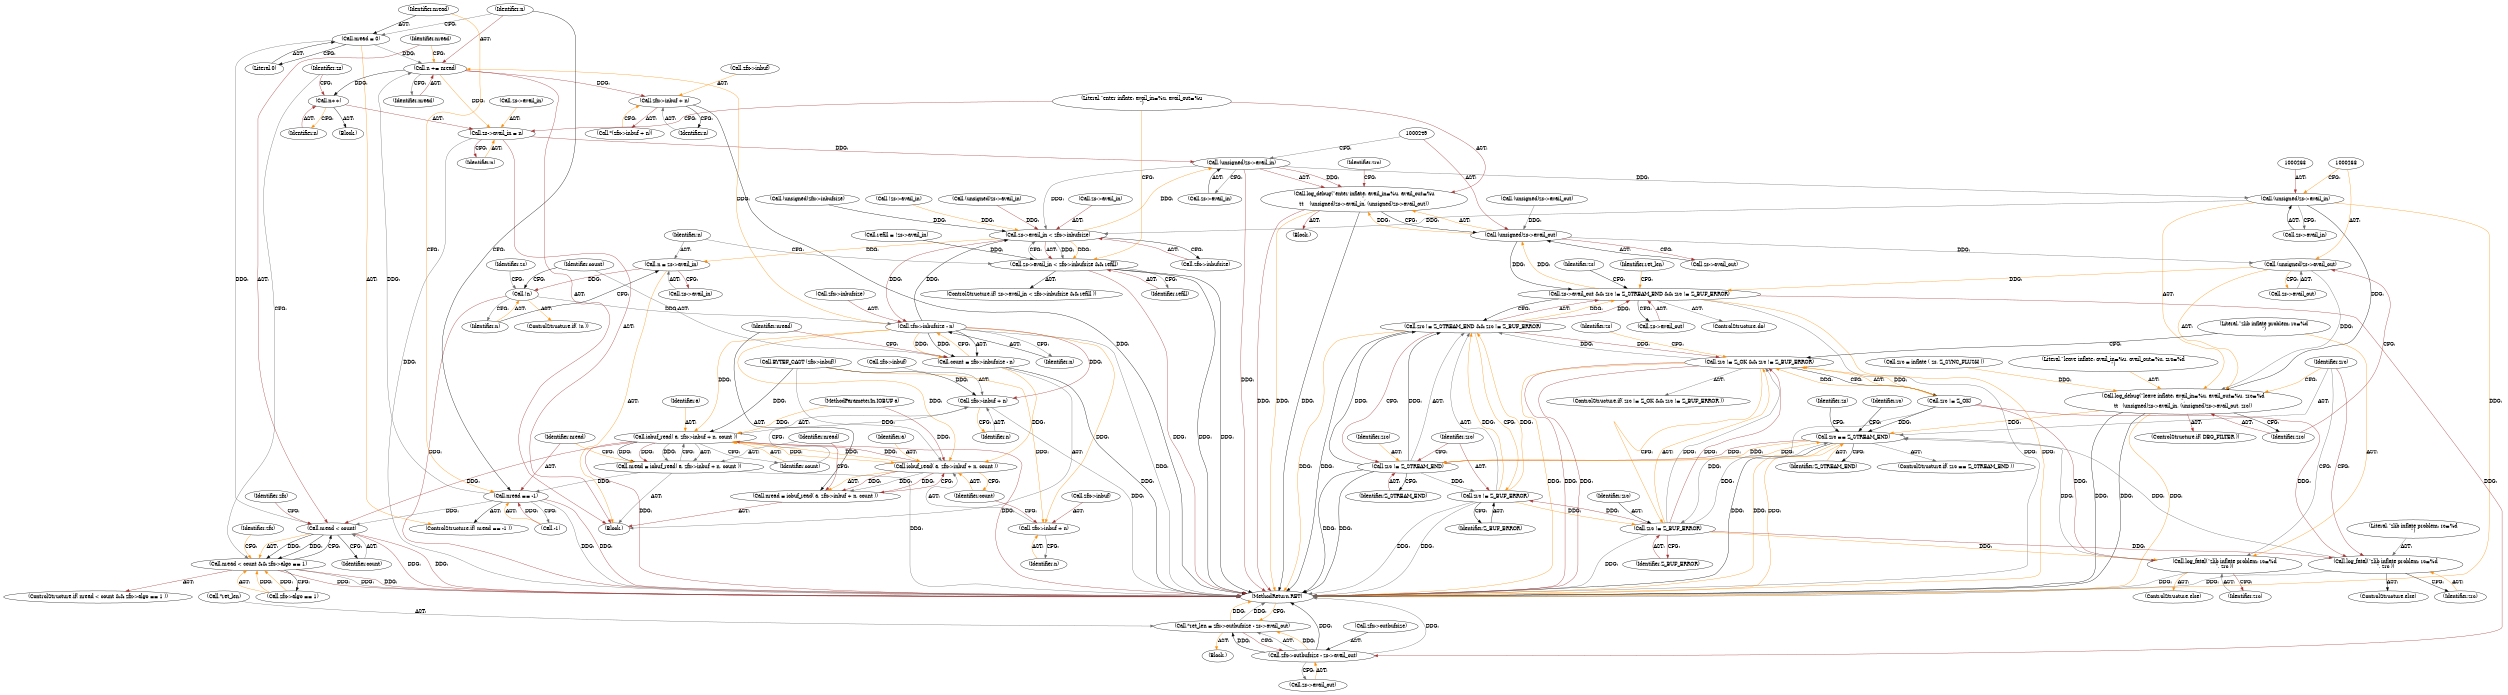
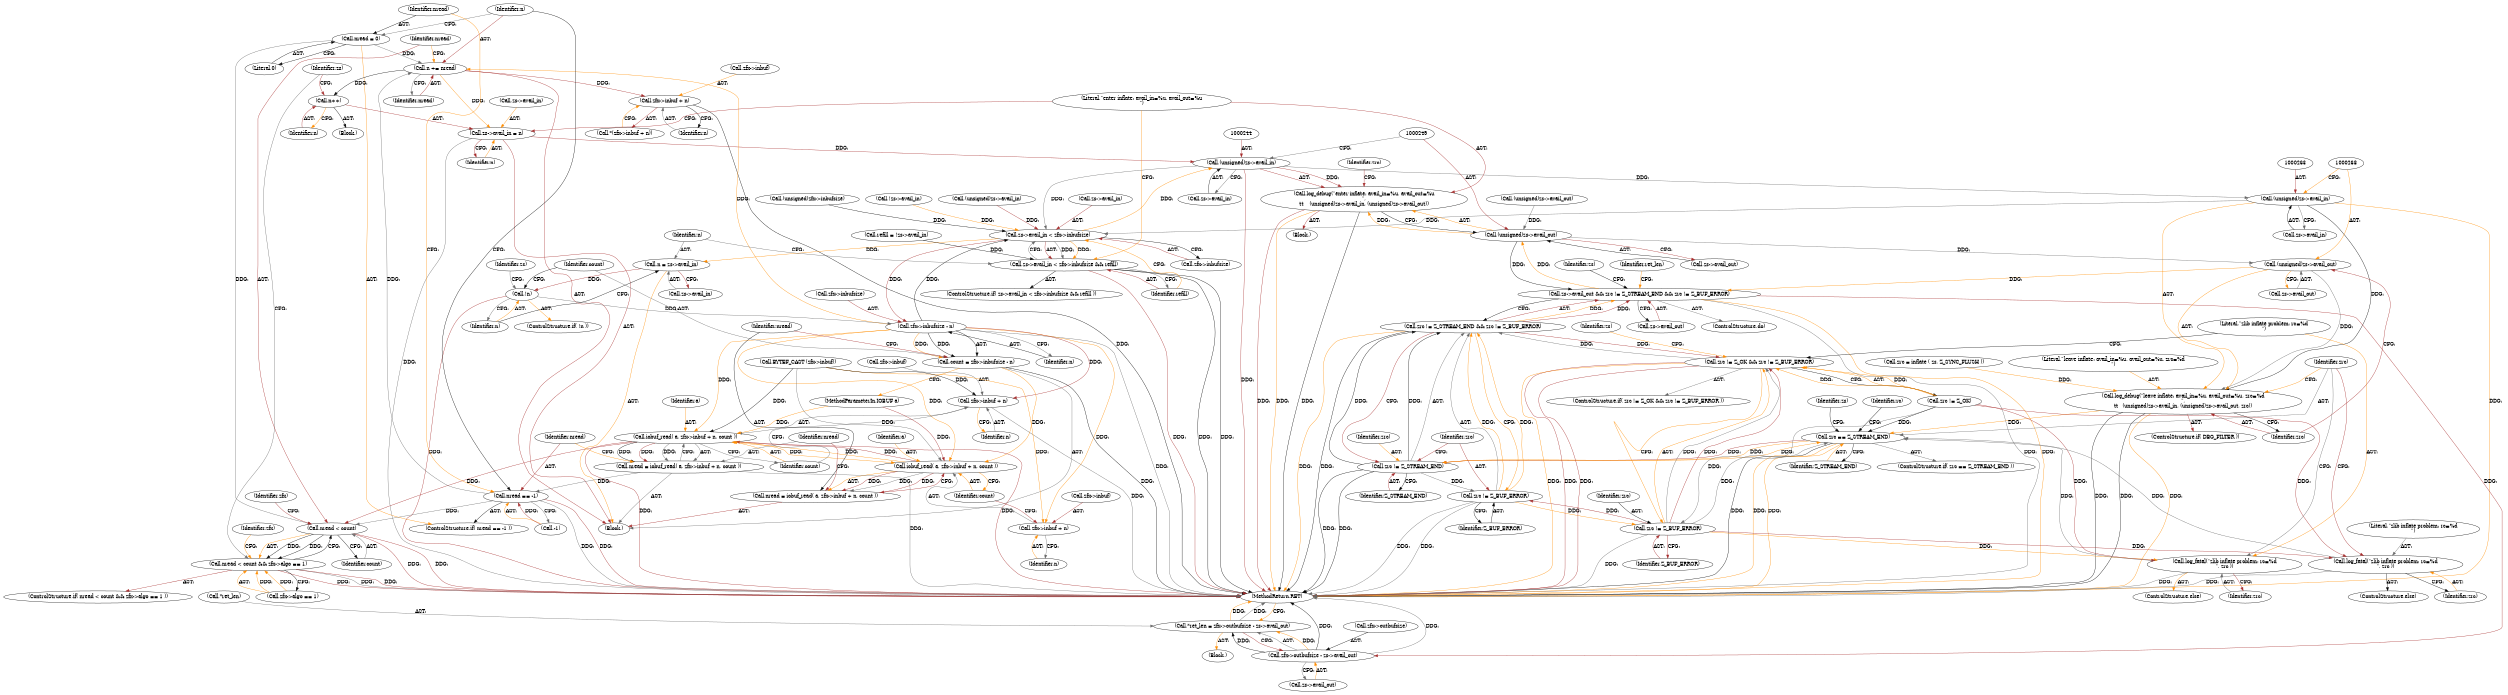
node "1000244": added
edge "(Identifier,refill)" -> "(Call,zs->avail_in < zfx->inbufsize)": added, label "CFG:"
edge "(Call,count = zfx->inbufsize - n)" -> "(Call,zfx->inbufsize - n)": now "(Call,count = zfx->inbufsize - n)" -> "(MethodParameterIn,IOBUF a)"
